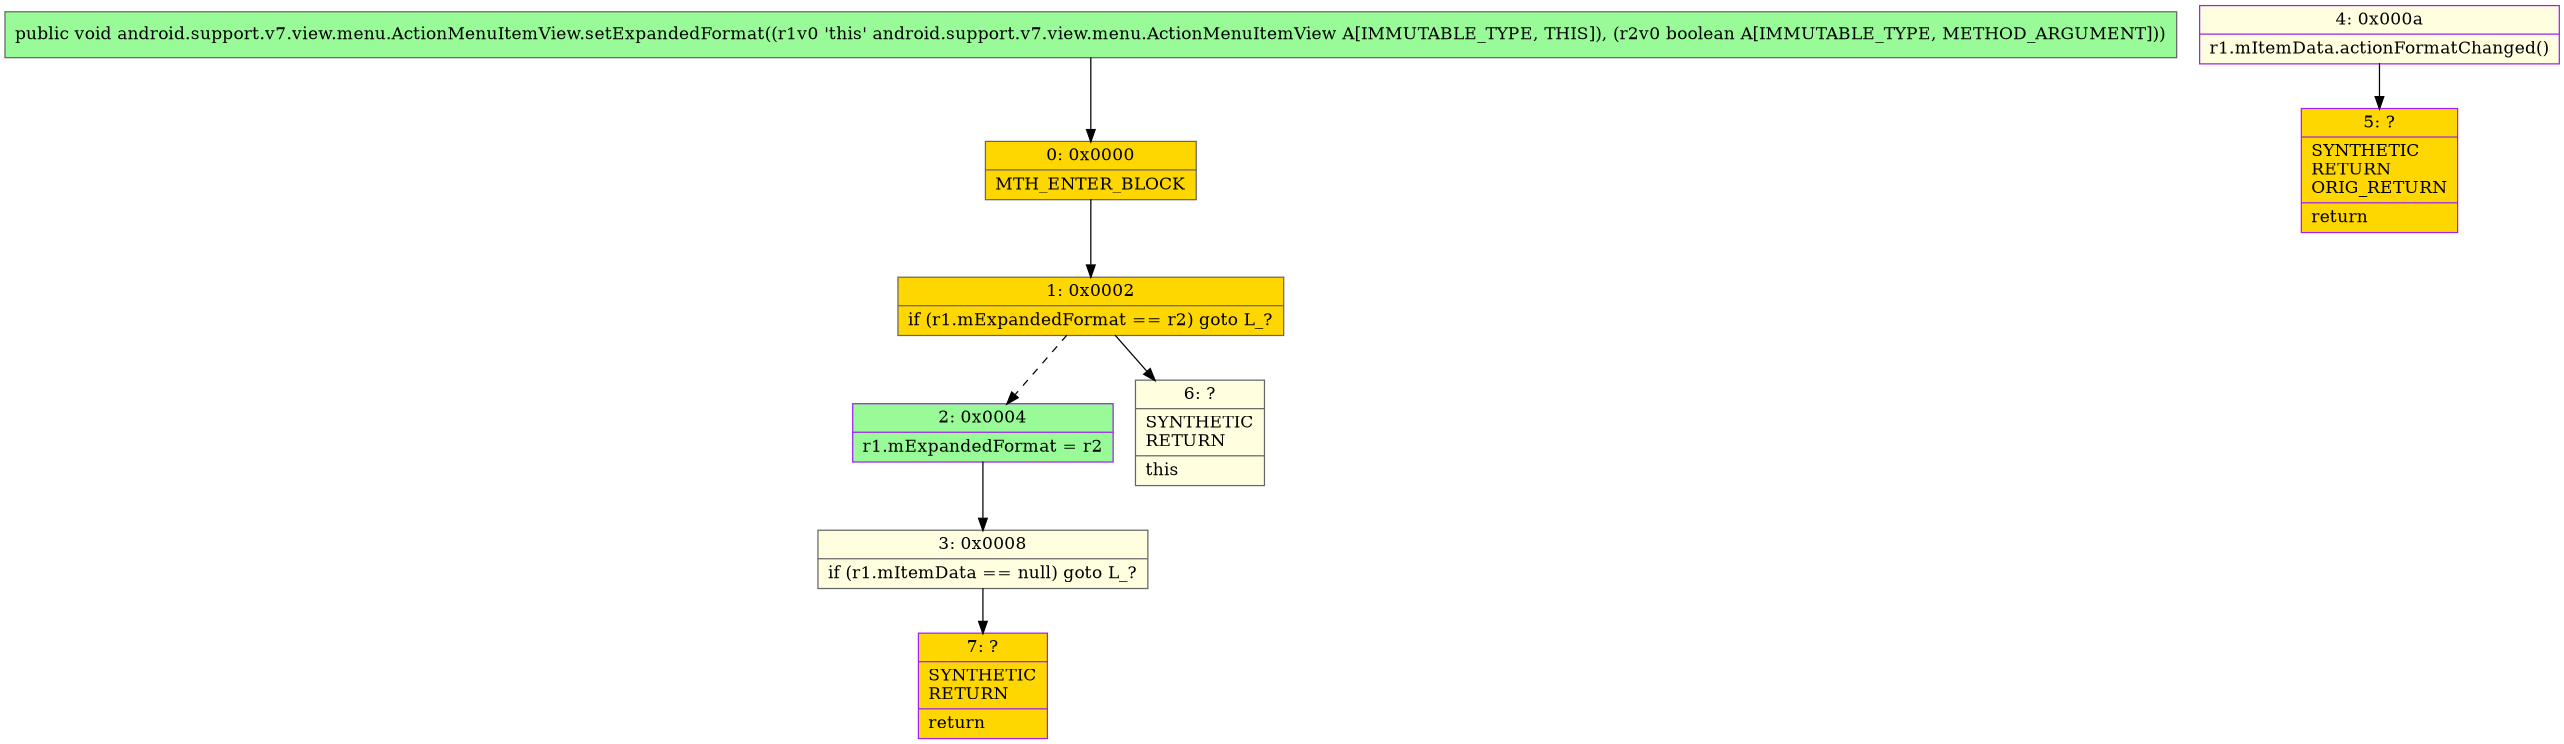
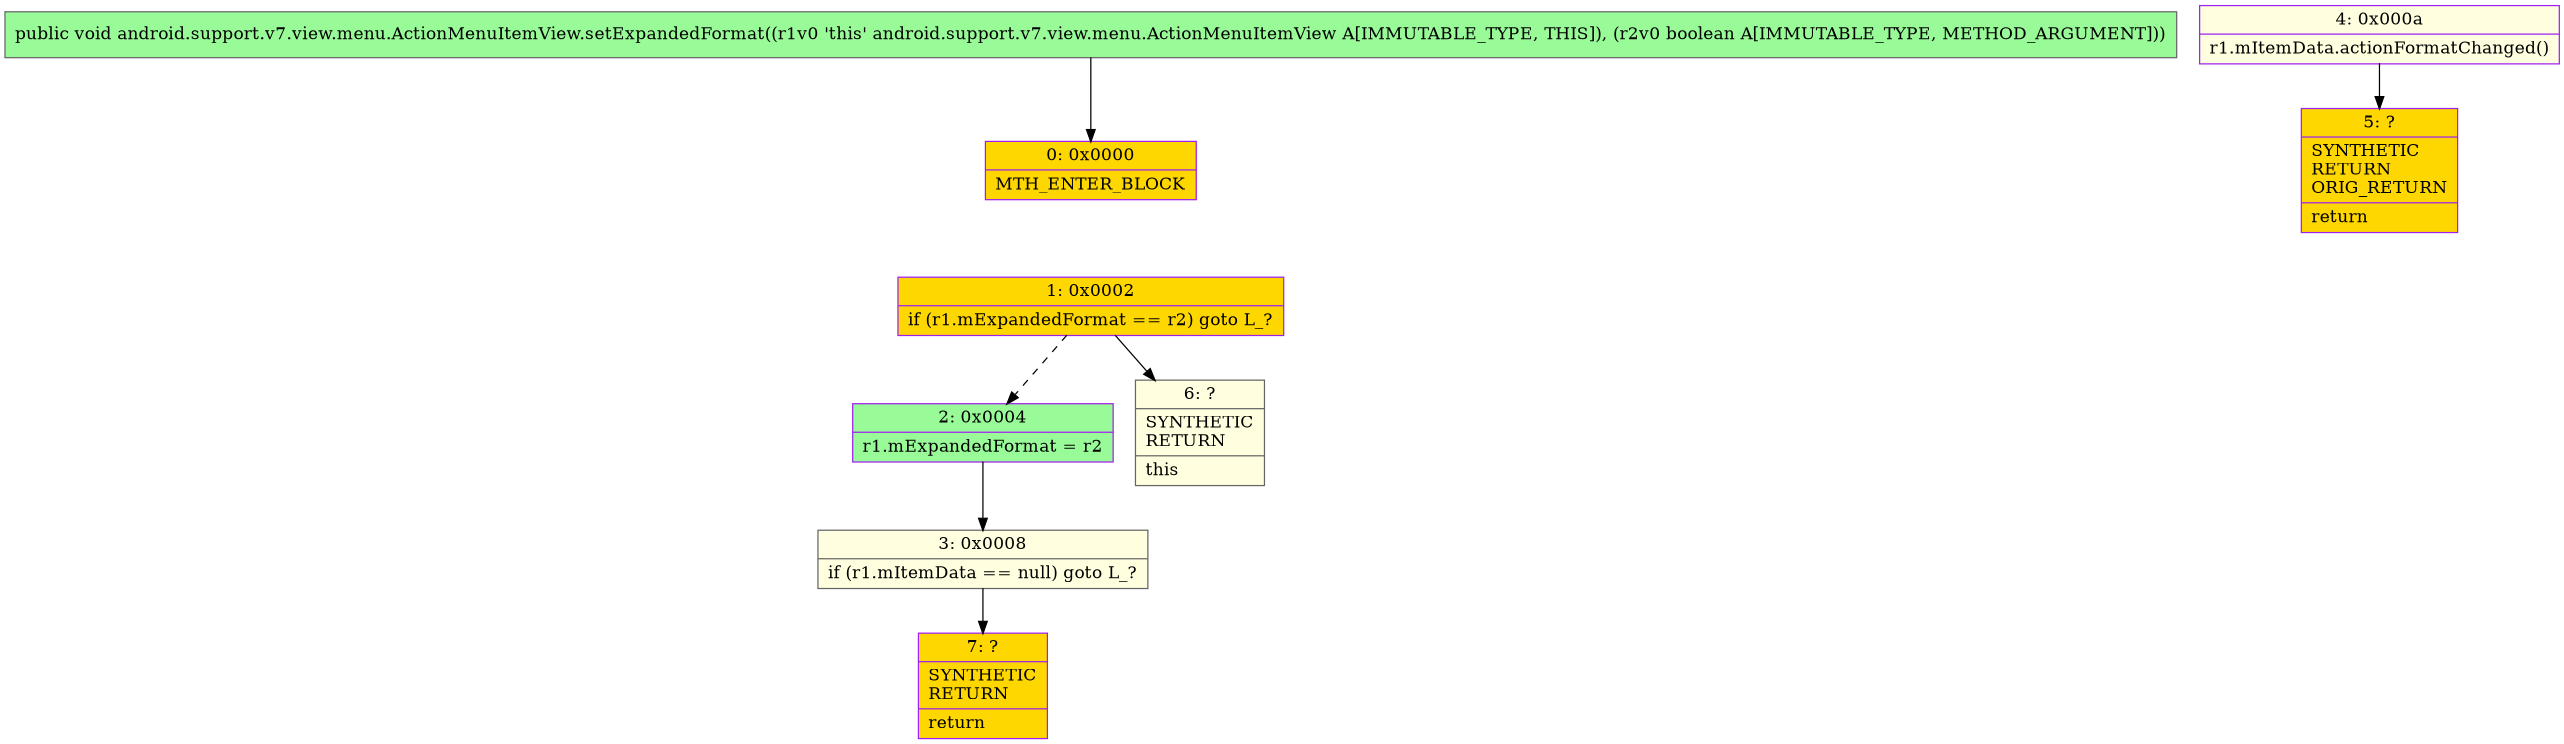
node "0: 0x0000": color gray40 -> purple
edge "0: 0x0000" -> "1: 0x0002": removed
node "1: 0x0002": color gray40 -> purple
